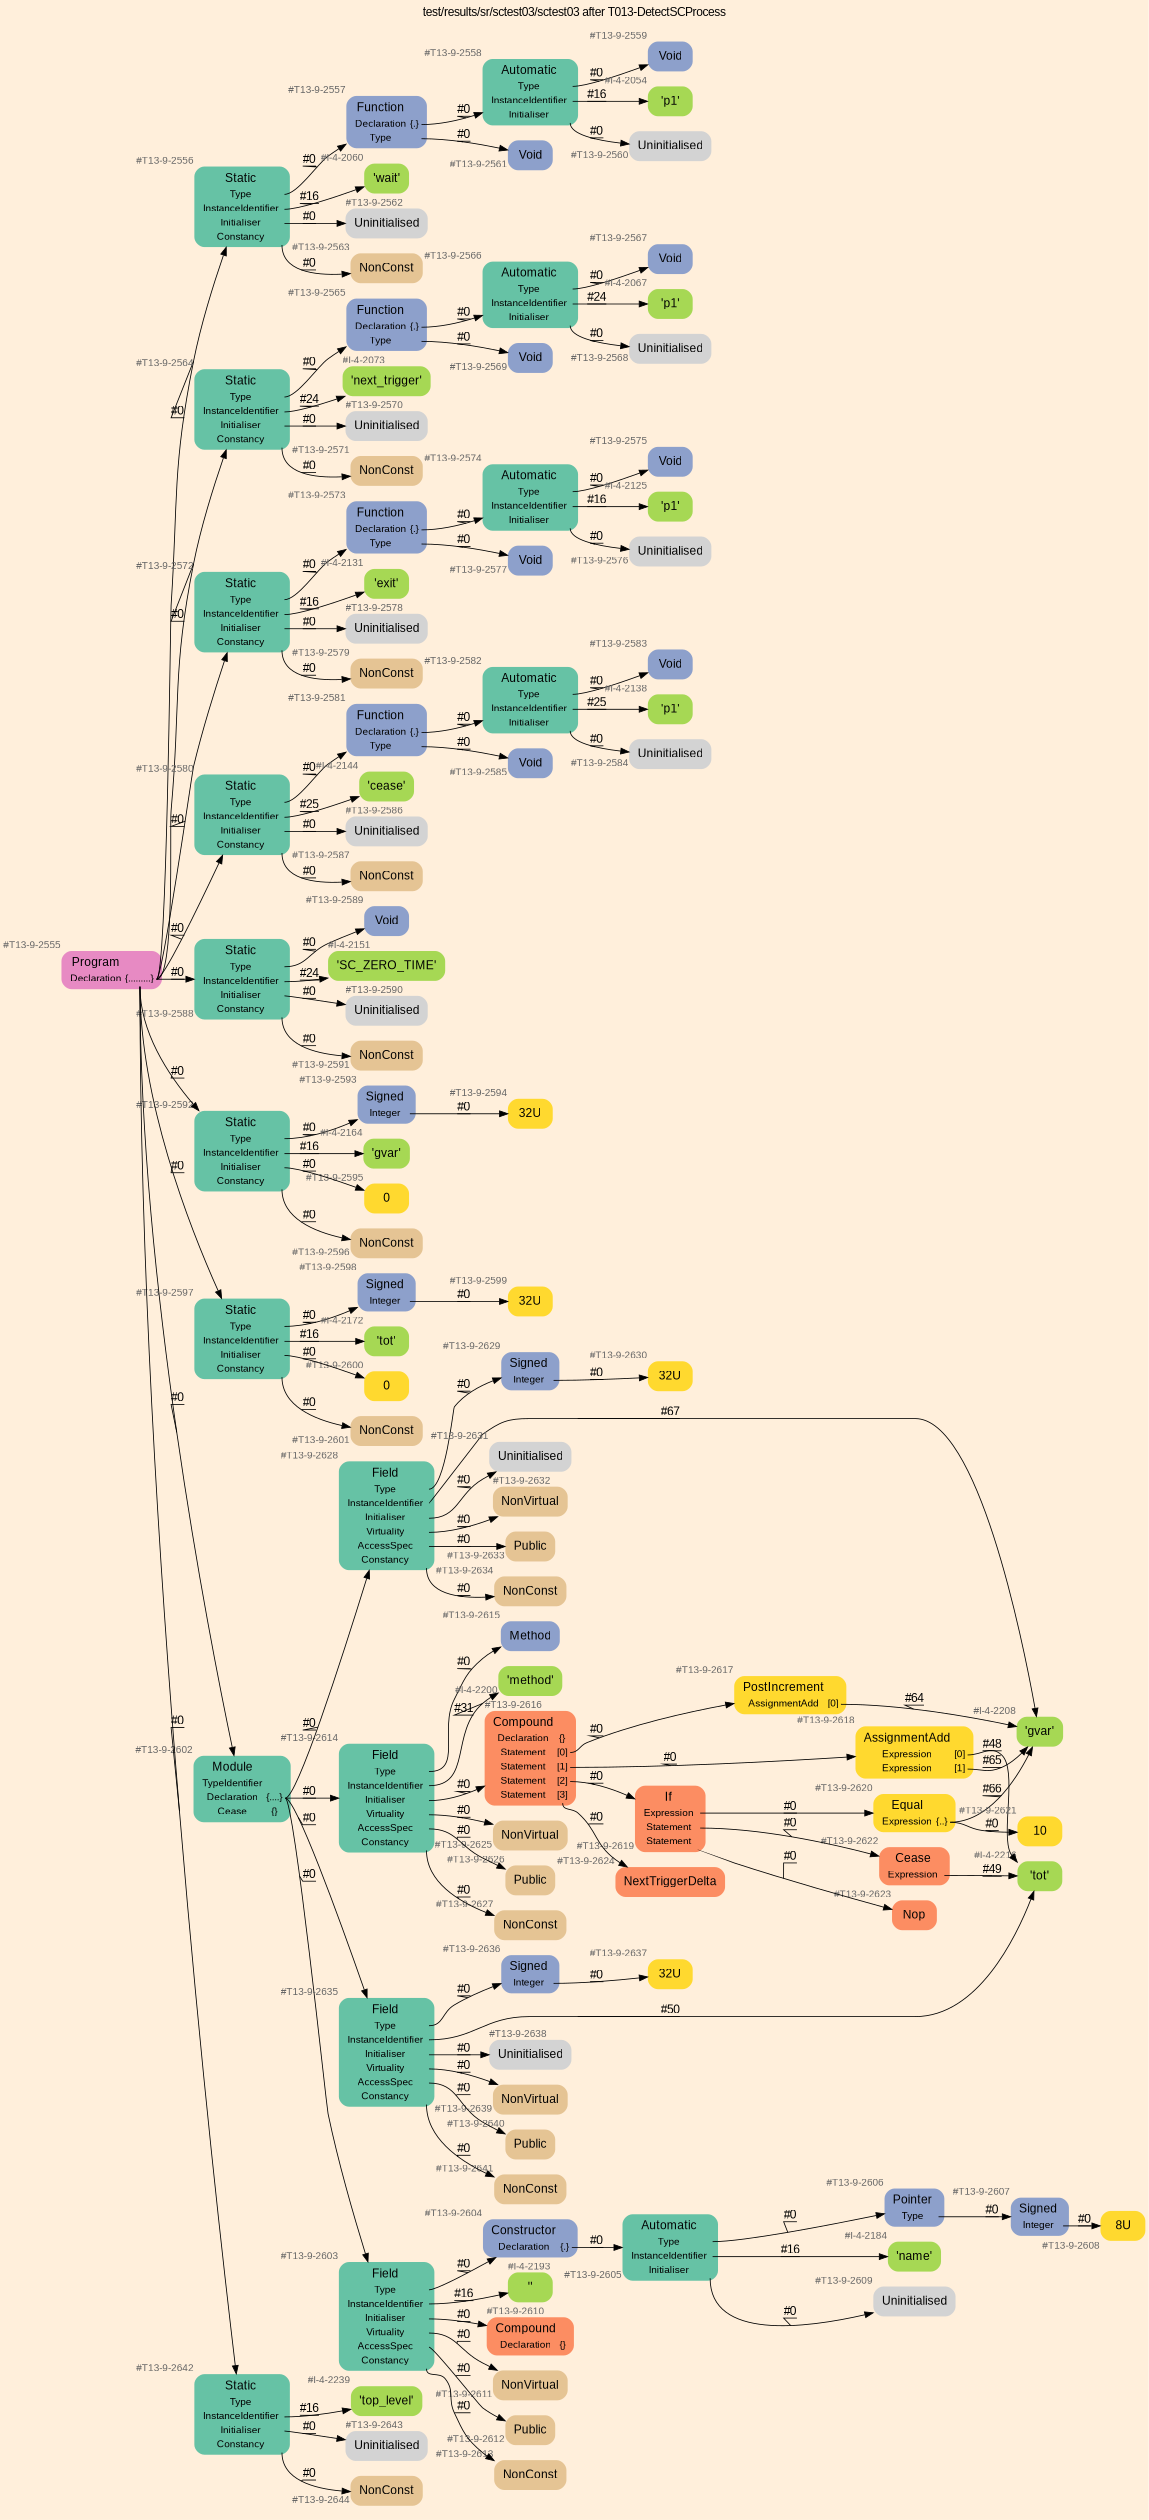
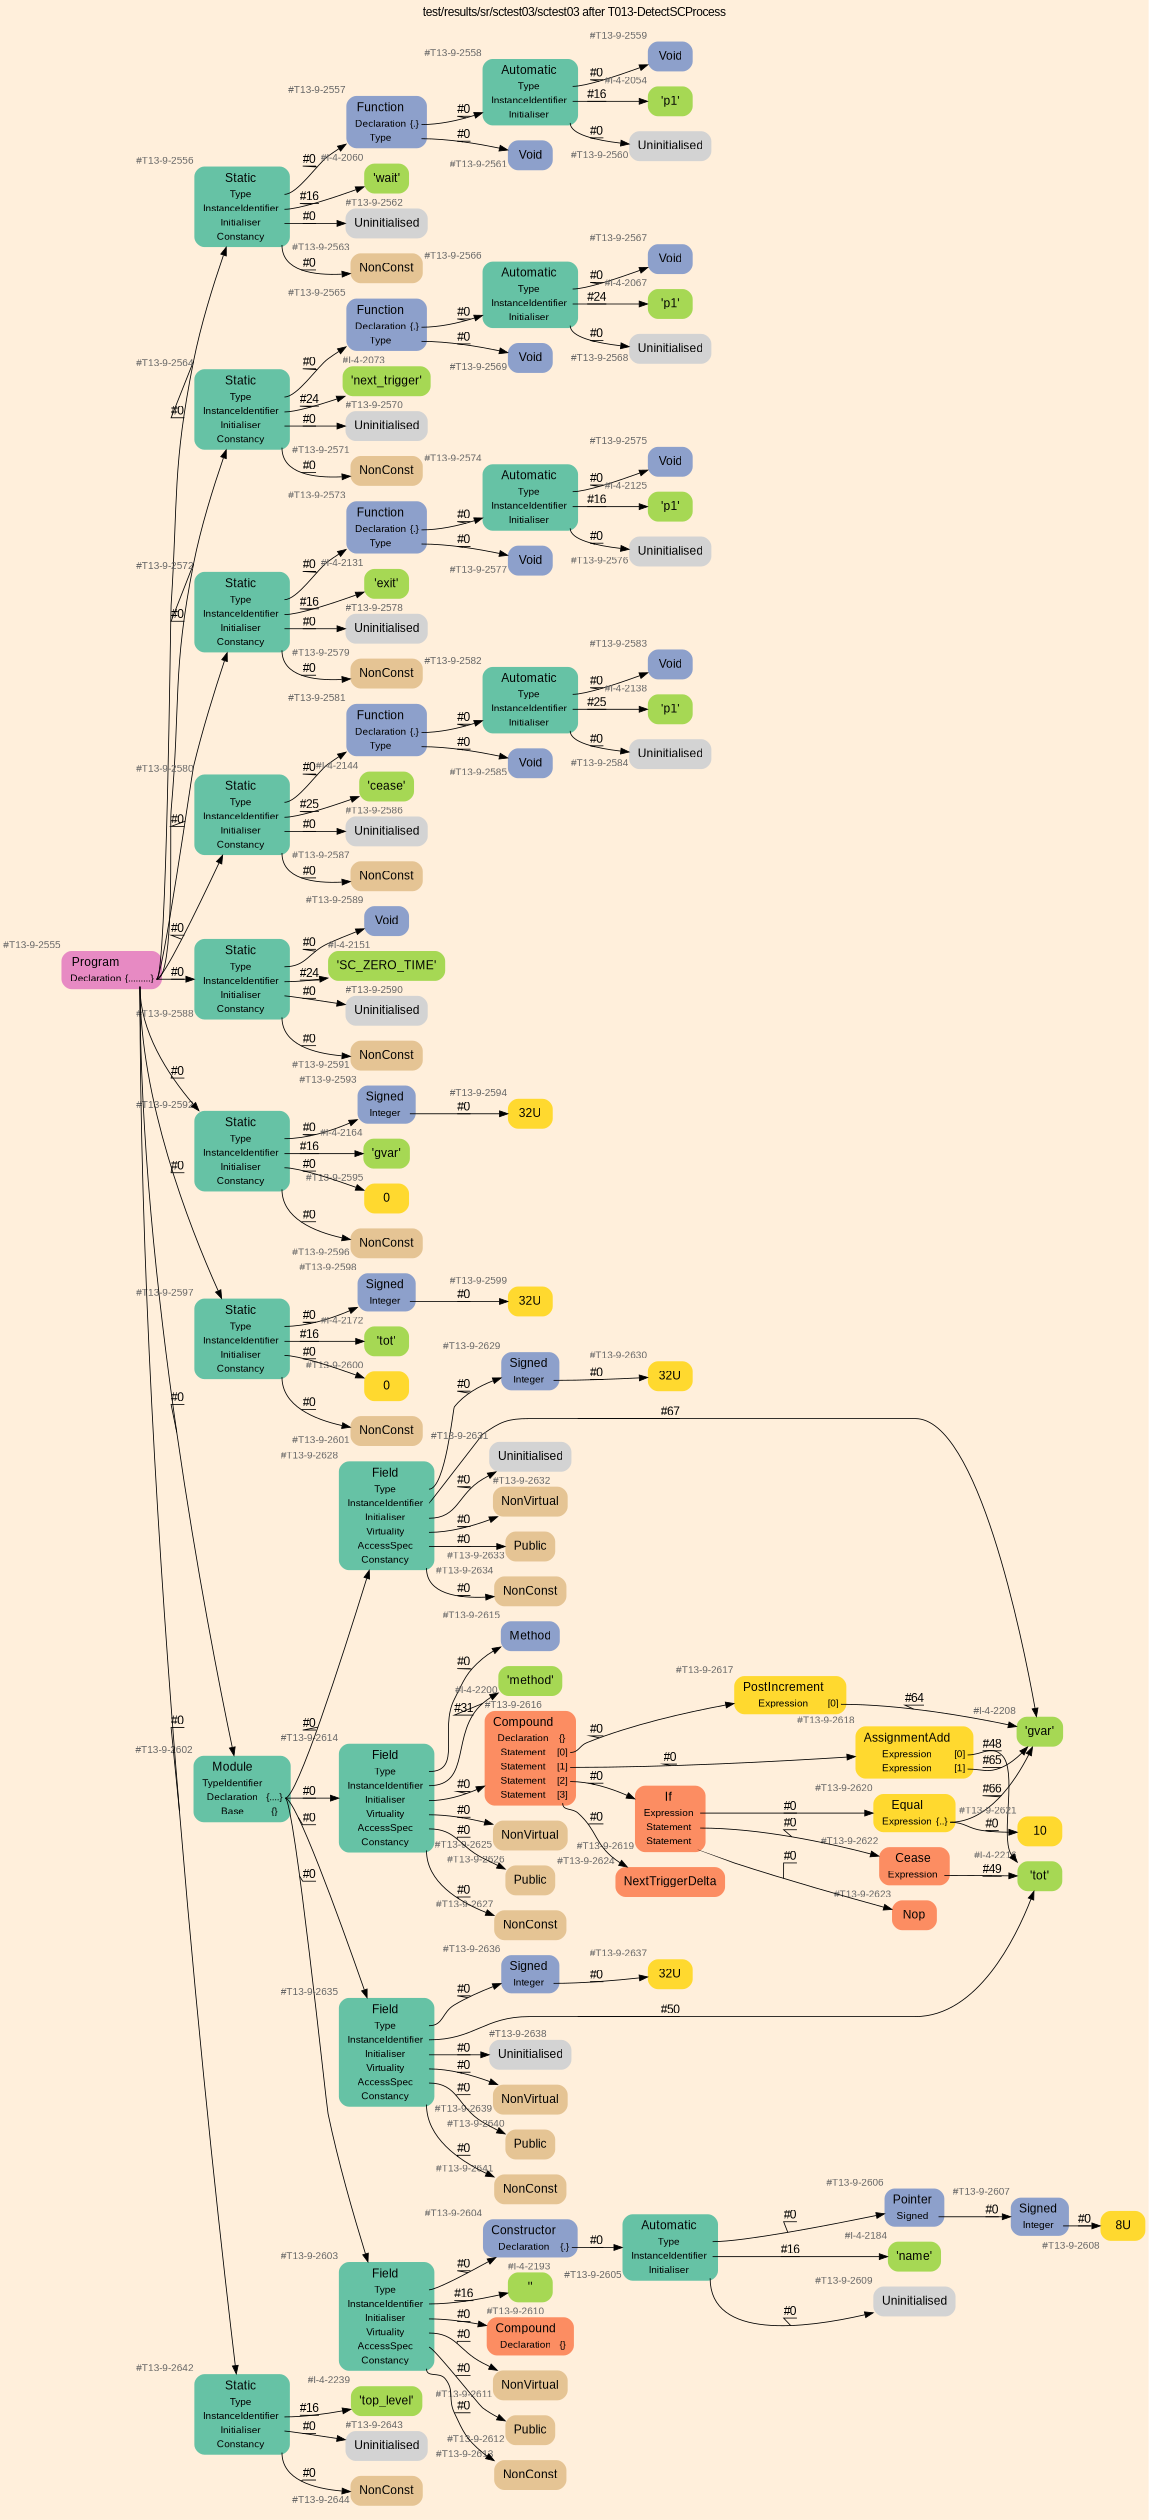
node "PostIncrement": text "AssignmentAdd" -> "Expression"
node "Module": text "Cease" -> "Base"
node "Pointer": text "Type" -> "Signed"
